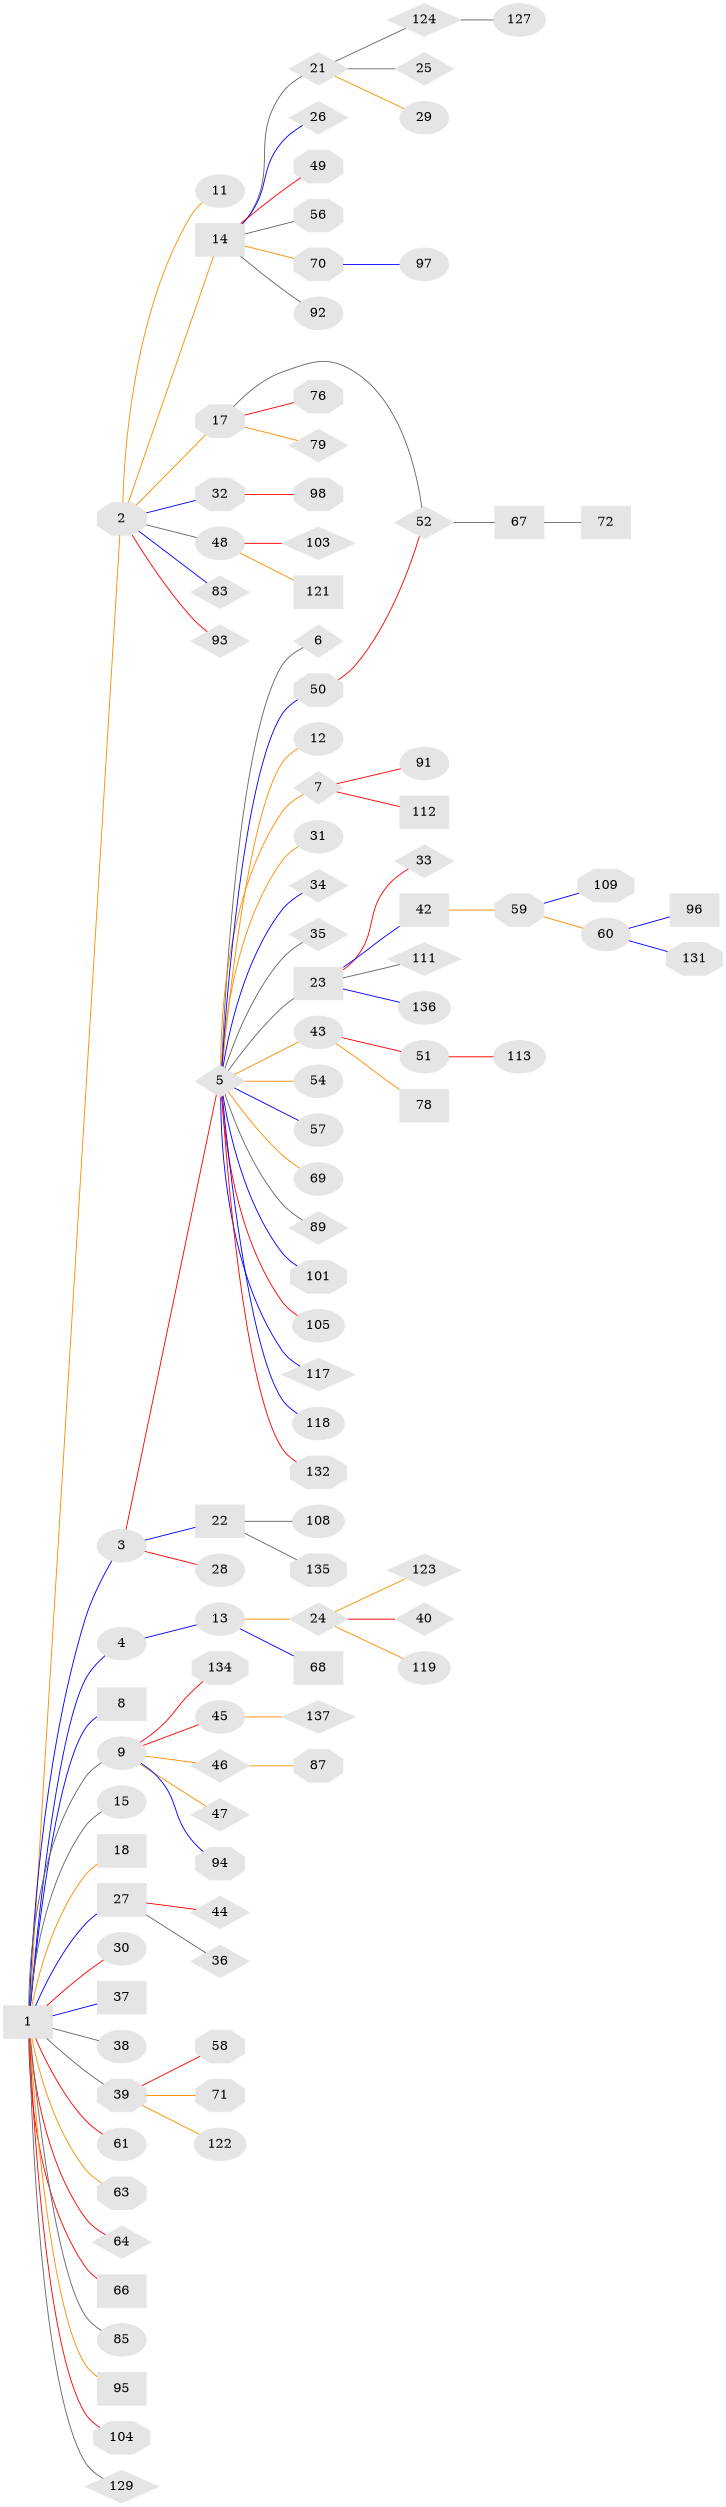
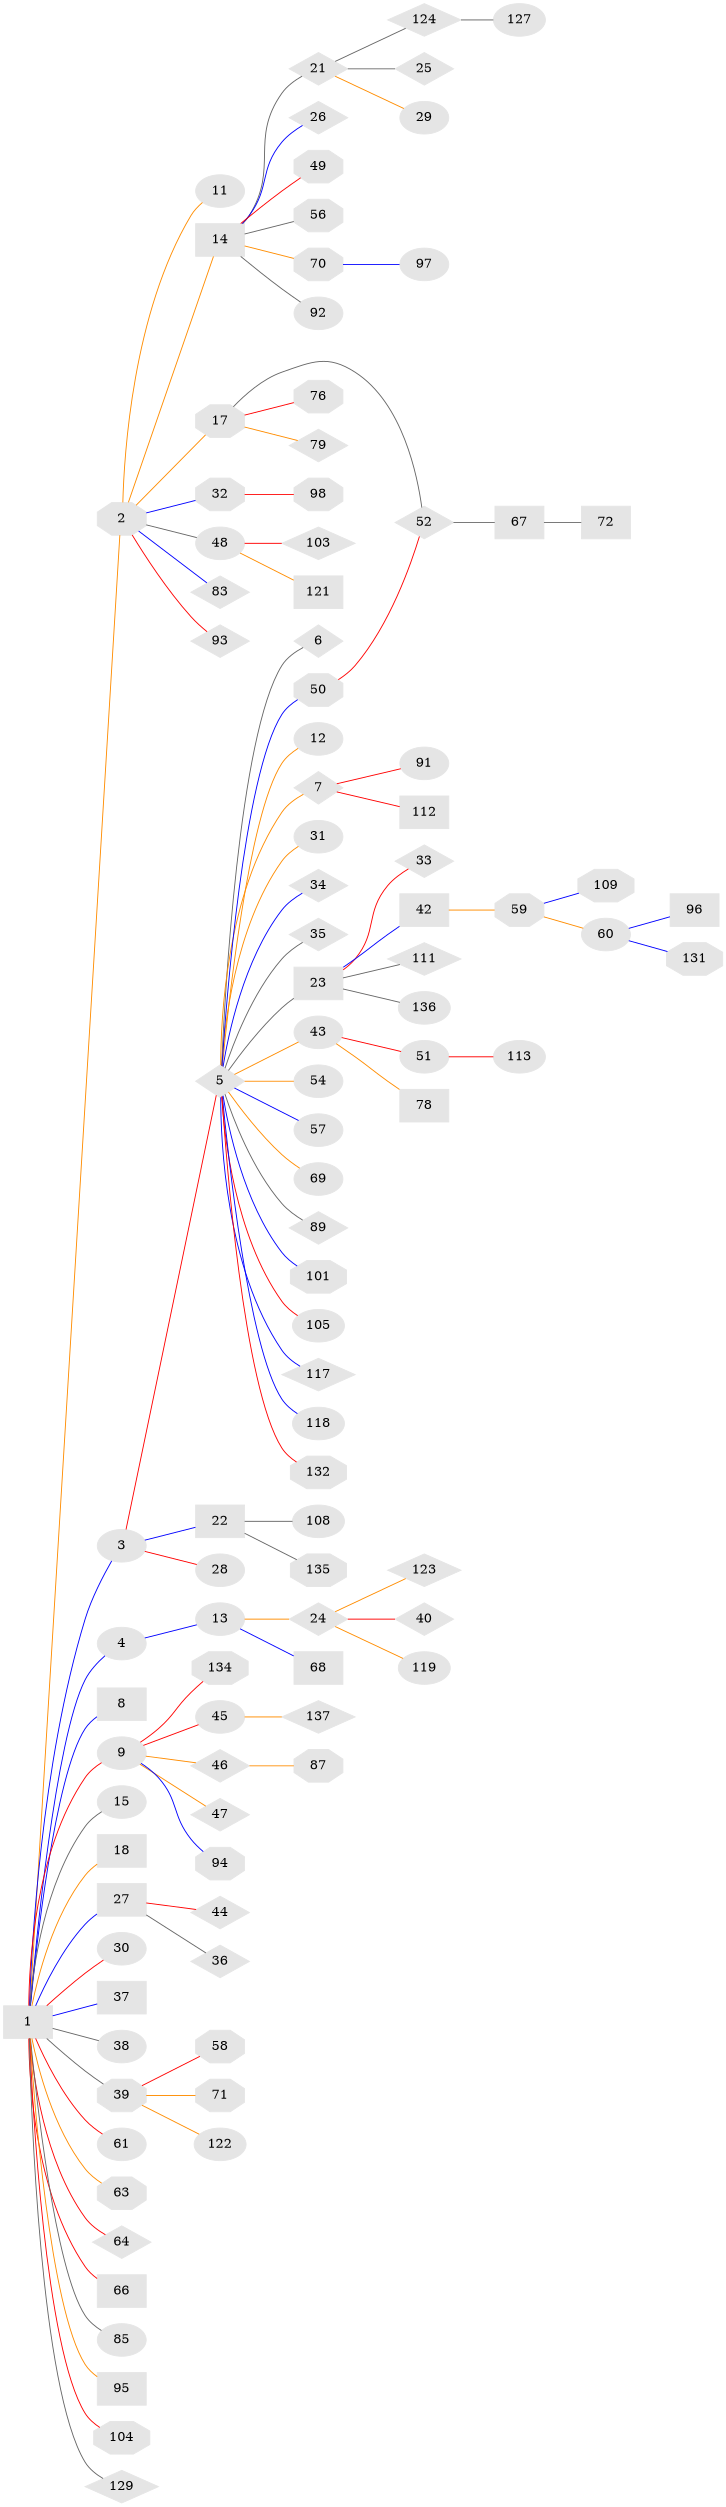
edge "23" -- "136": color blue -> gray40
edge "9" -- "1": color gray40 -> red
